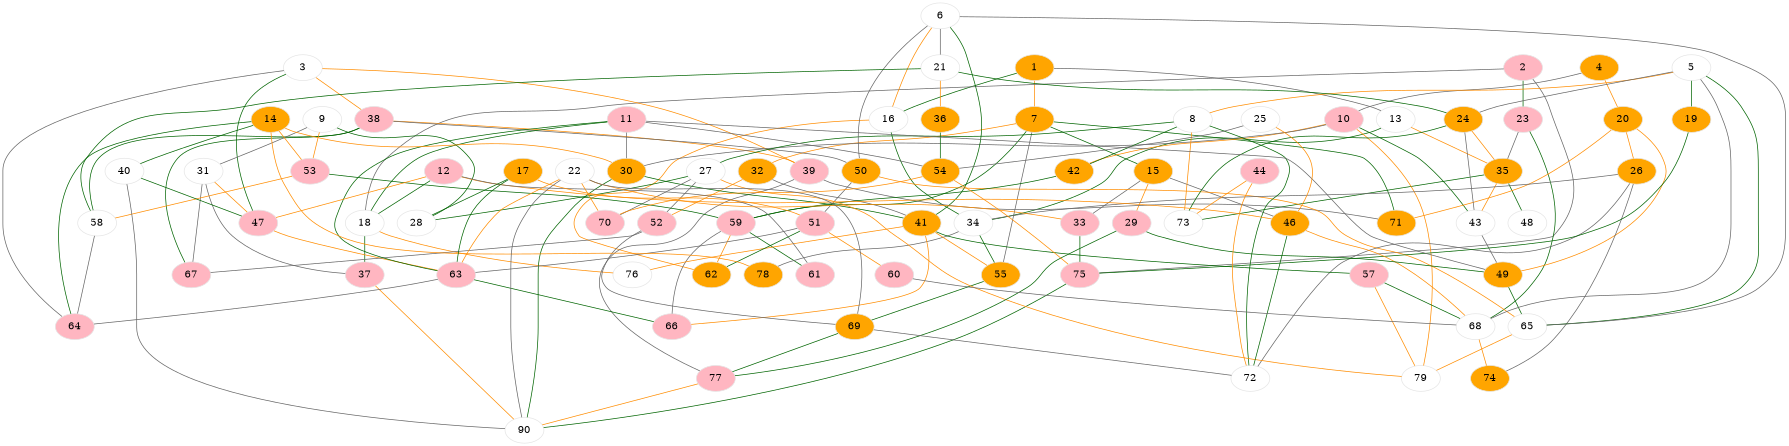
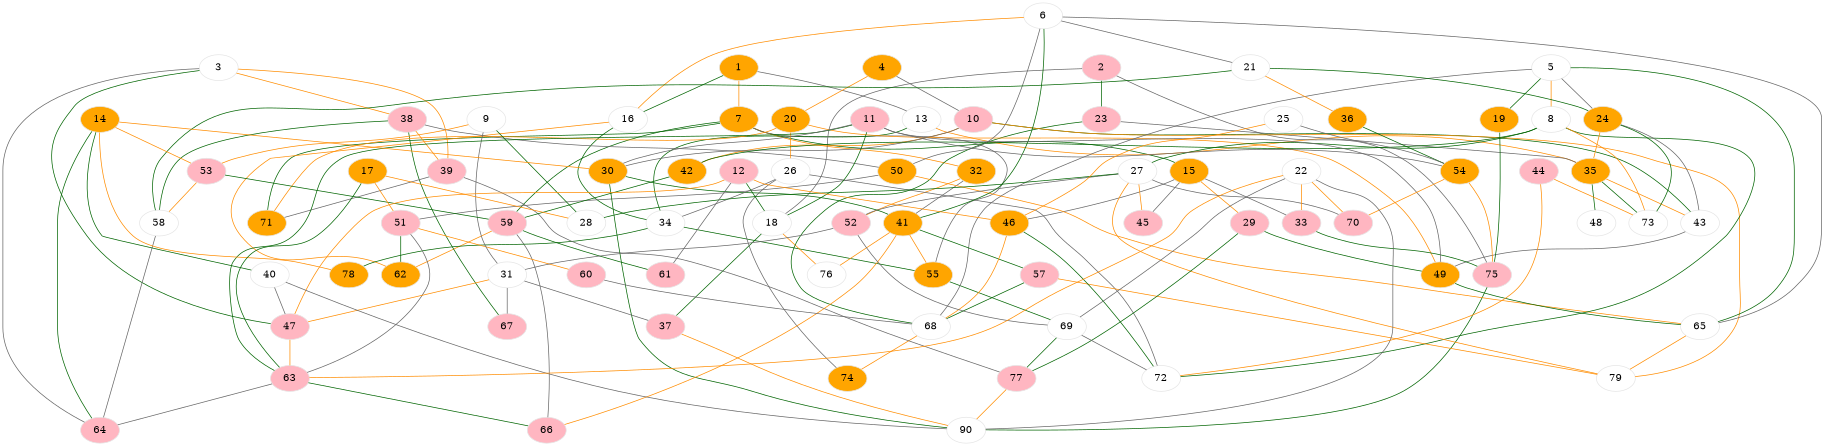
node "26": fillcolor orange -> white
edge "40" -- "47": color darkgreen -> gray40
edge "17" -- "28": color darkgreen -> darkorange
node "45": added
edge "34" -- "78": color gray40 -> darkgreen
edge "52" -- "67": now "52" -- "31"
node "69": fillcolor orange -> white
